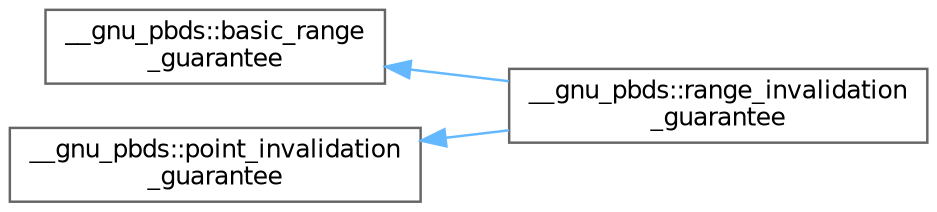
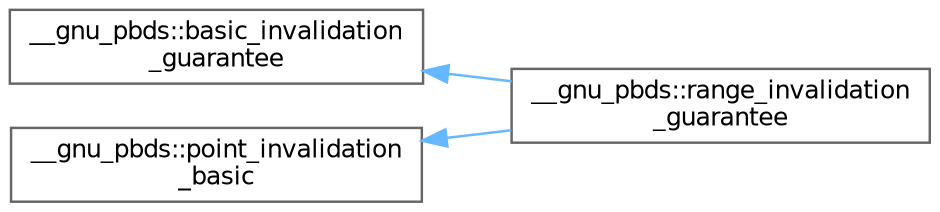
node "__gnu_pbds::basic_range _guarantee": label "__gnu_pbds::basic_range _guarantee" -> "__gnu_pbds::basic_invalidation _guarantee"
node "__gnu_pbds::point_invalidation _guarantee": label "__gnu_pbds::point_invalidation _guarantee" -> "__gnu_pbds::point_invalidation _basic"
